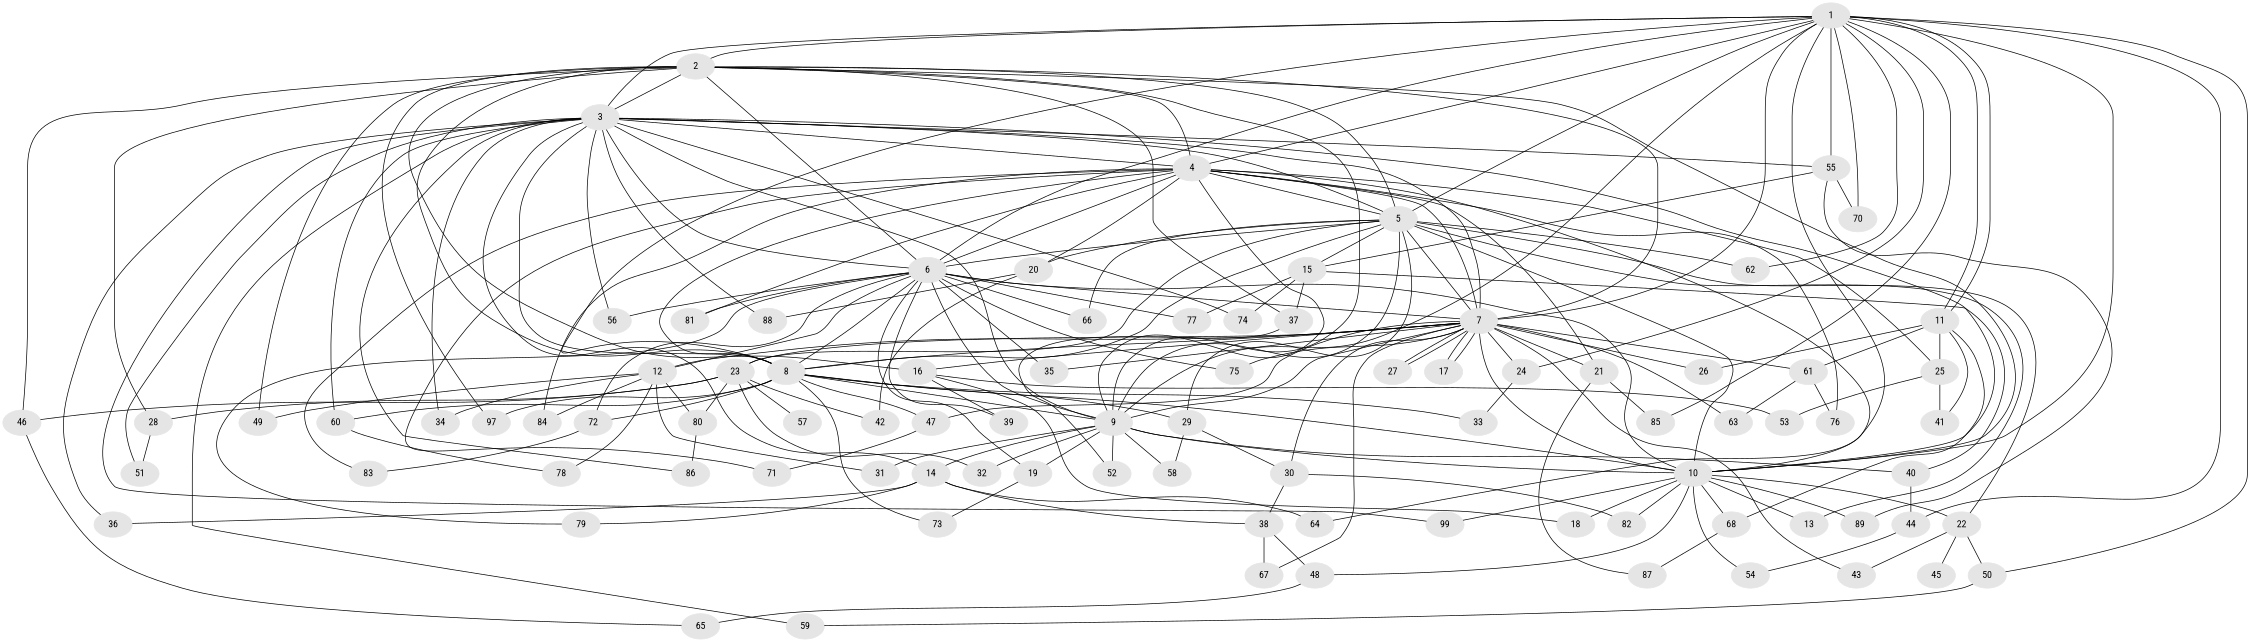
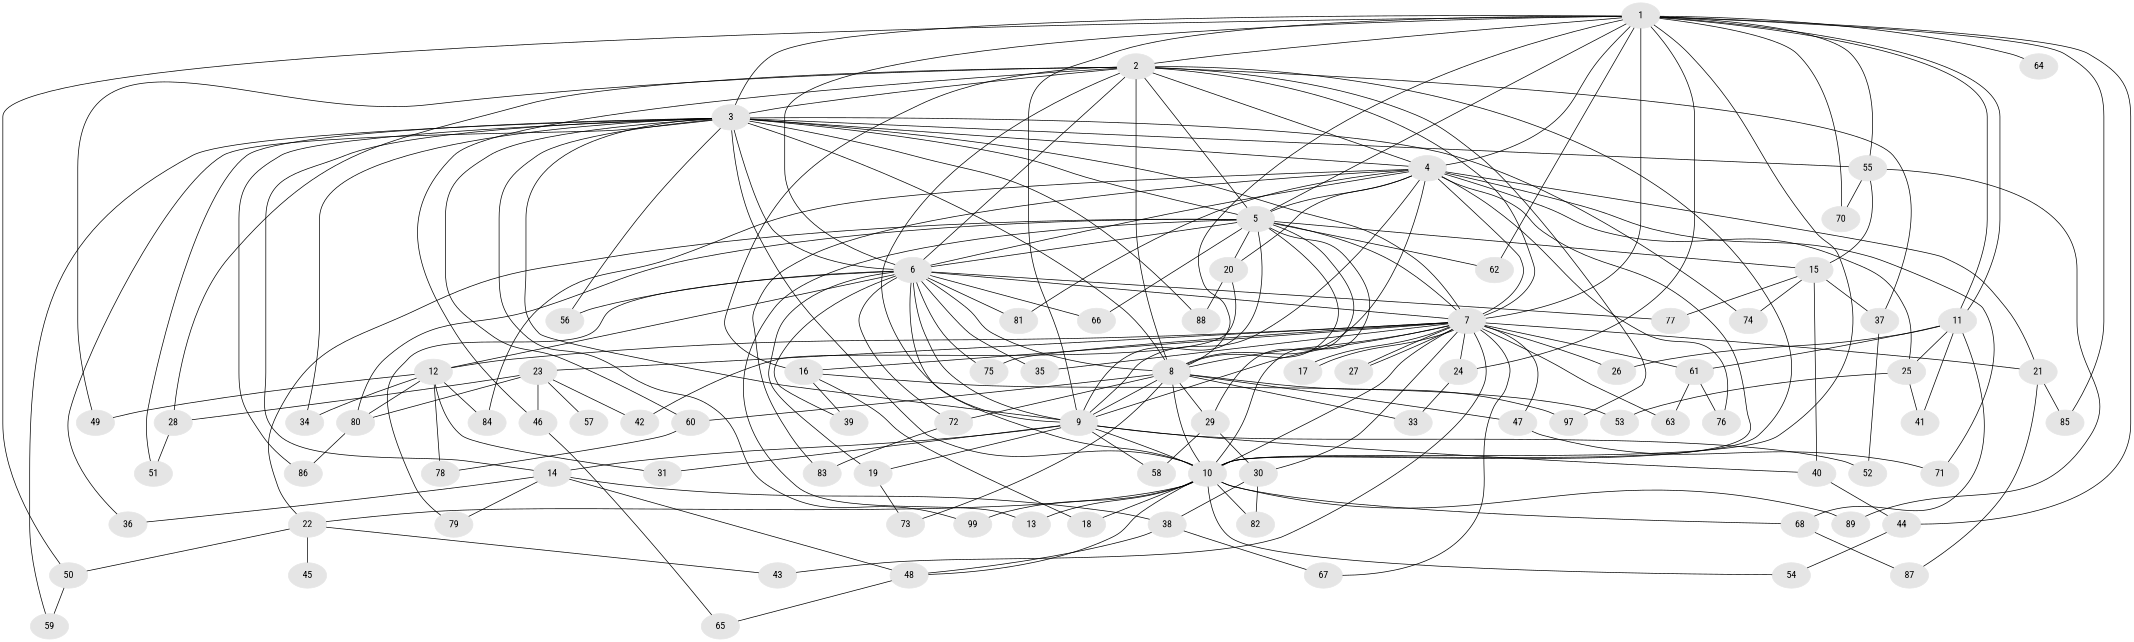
edge "5" -- "23": now "5" -- "80"
node "32": removed
edge "14" -- "64": now "14" -- "48"
